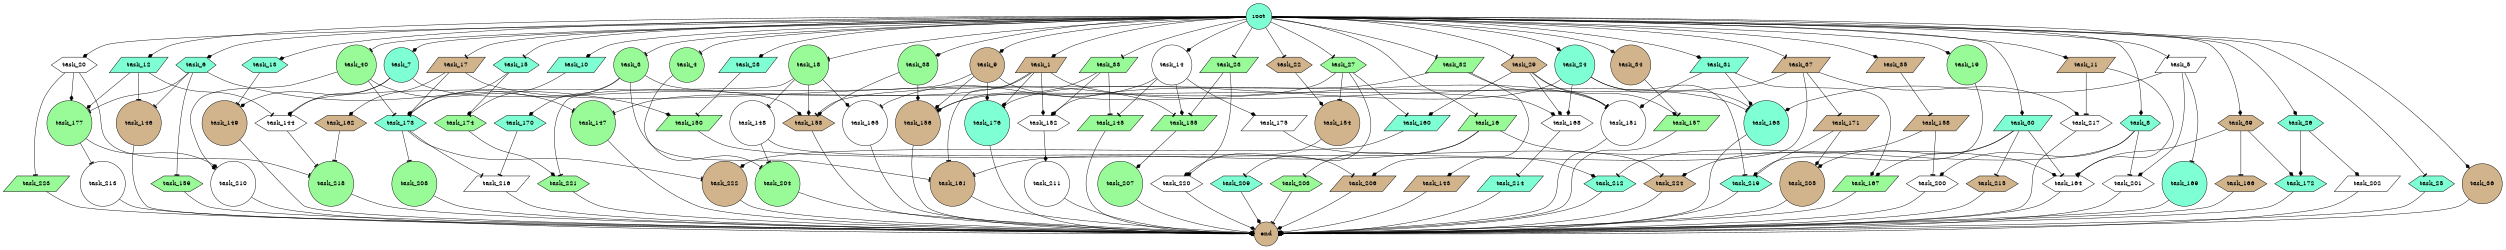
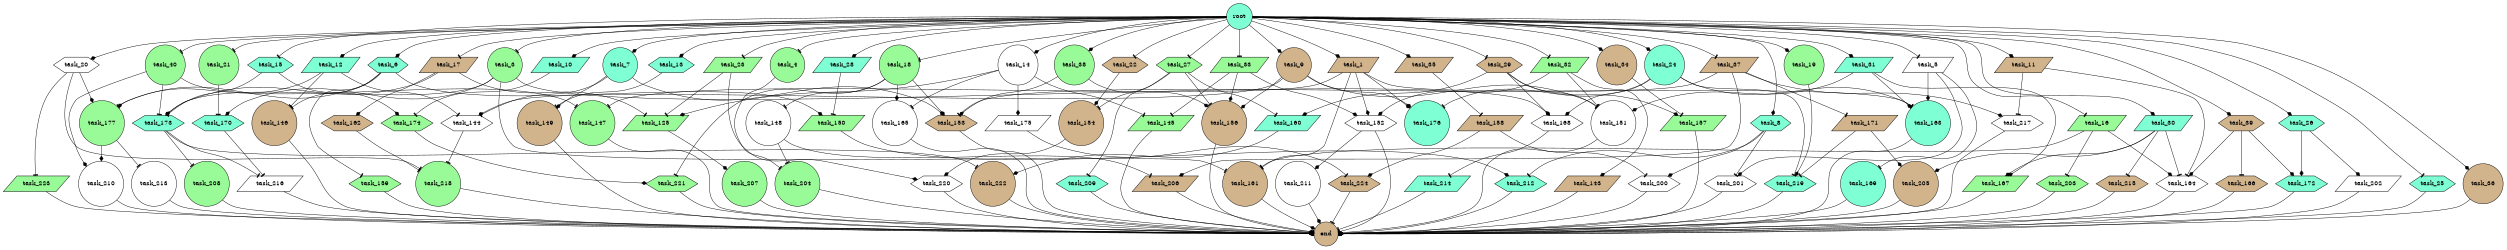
node "task_21": added
node "task_155": label "task_155" -> "task_125"
edge "task_176" -> "end": now "task_152" -> "end"
